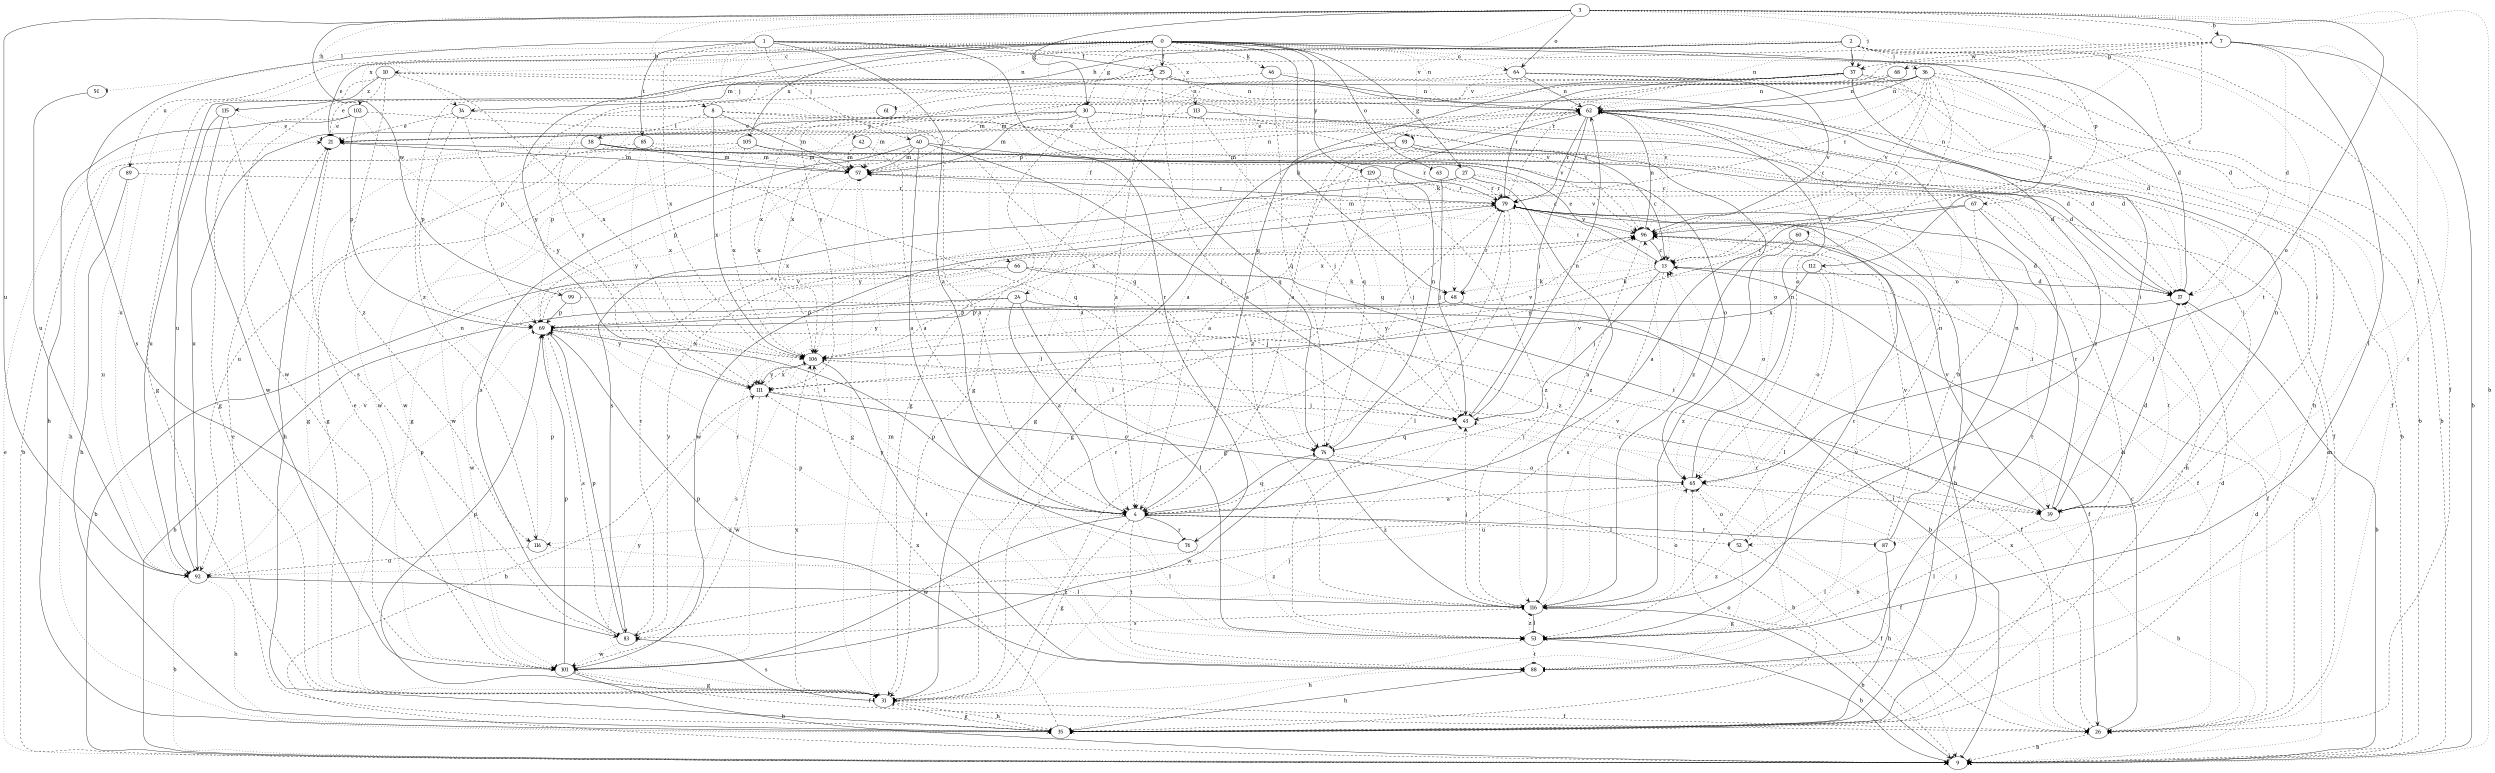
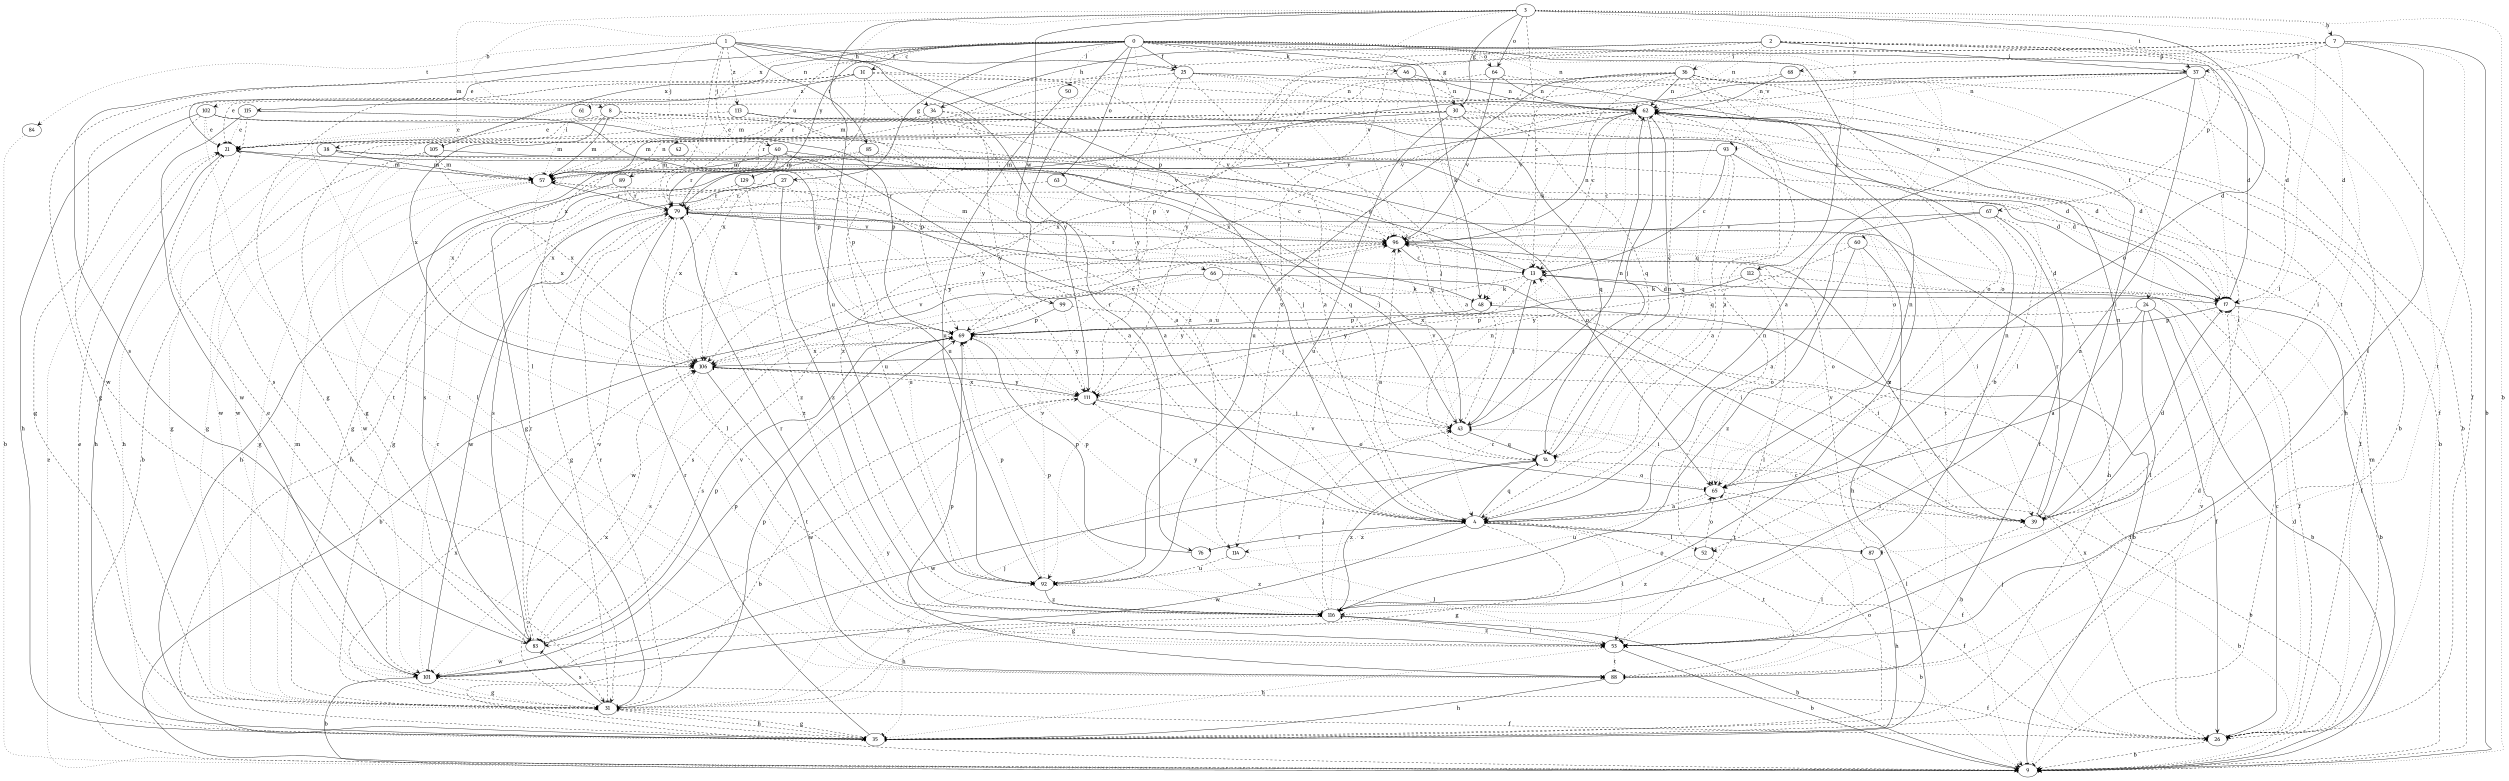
edge "7" -> "37": label "w" -> "i"
node "84": added
edge "13" -> "83": arrowhead vee -> tee
